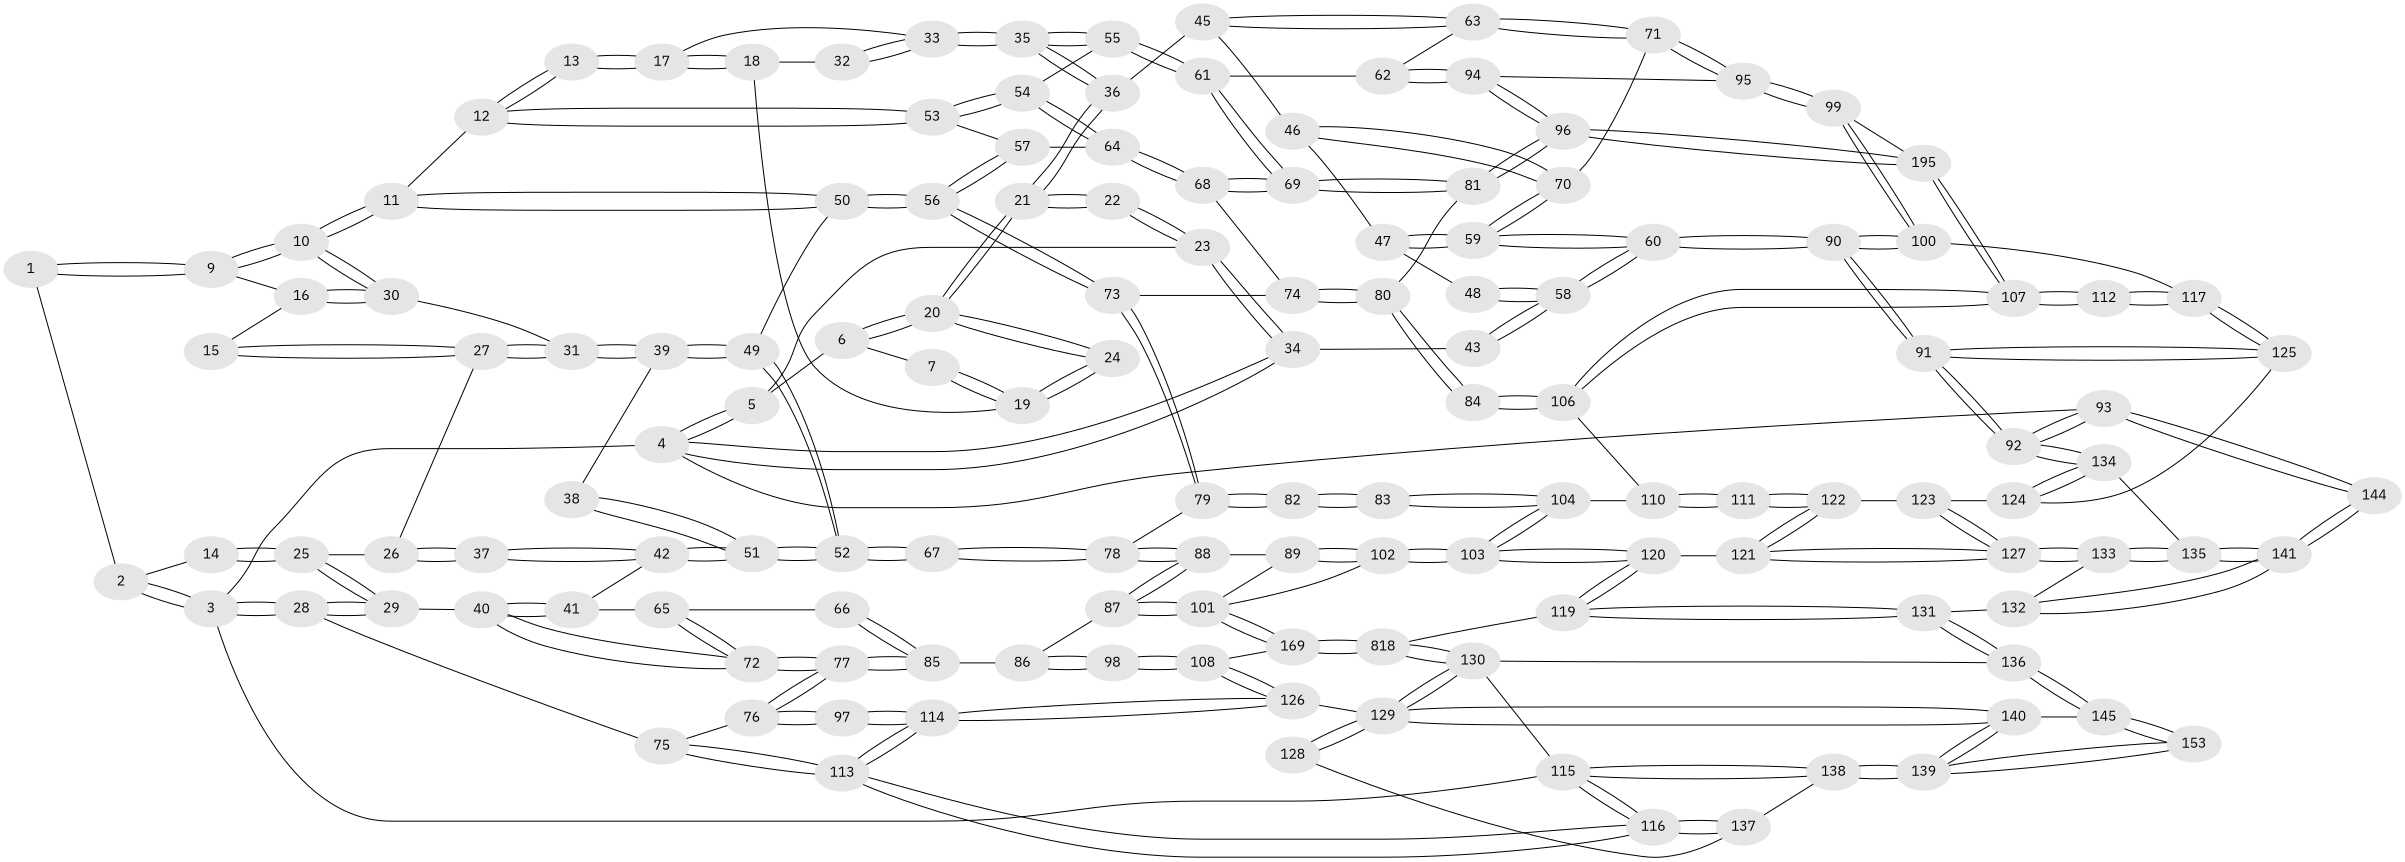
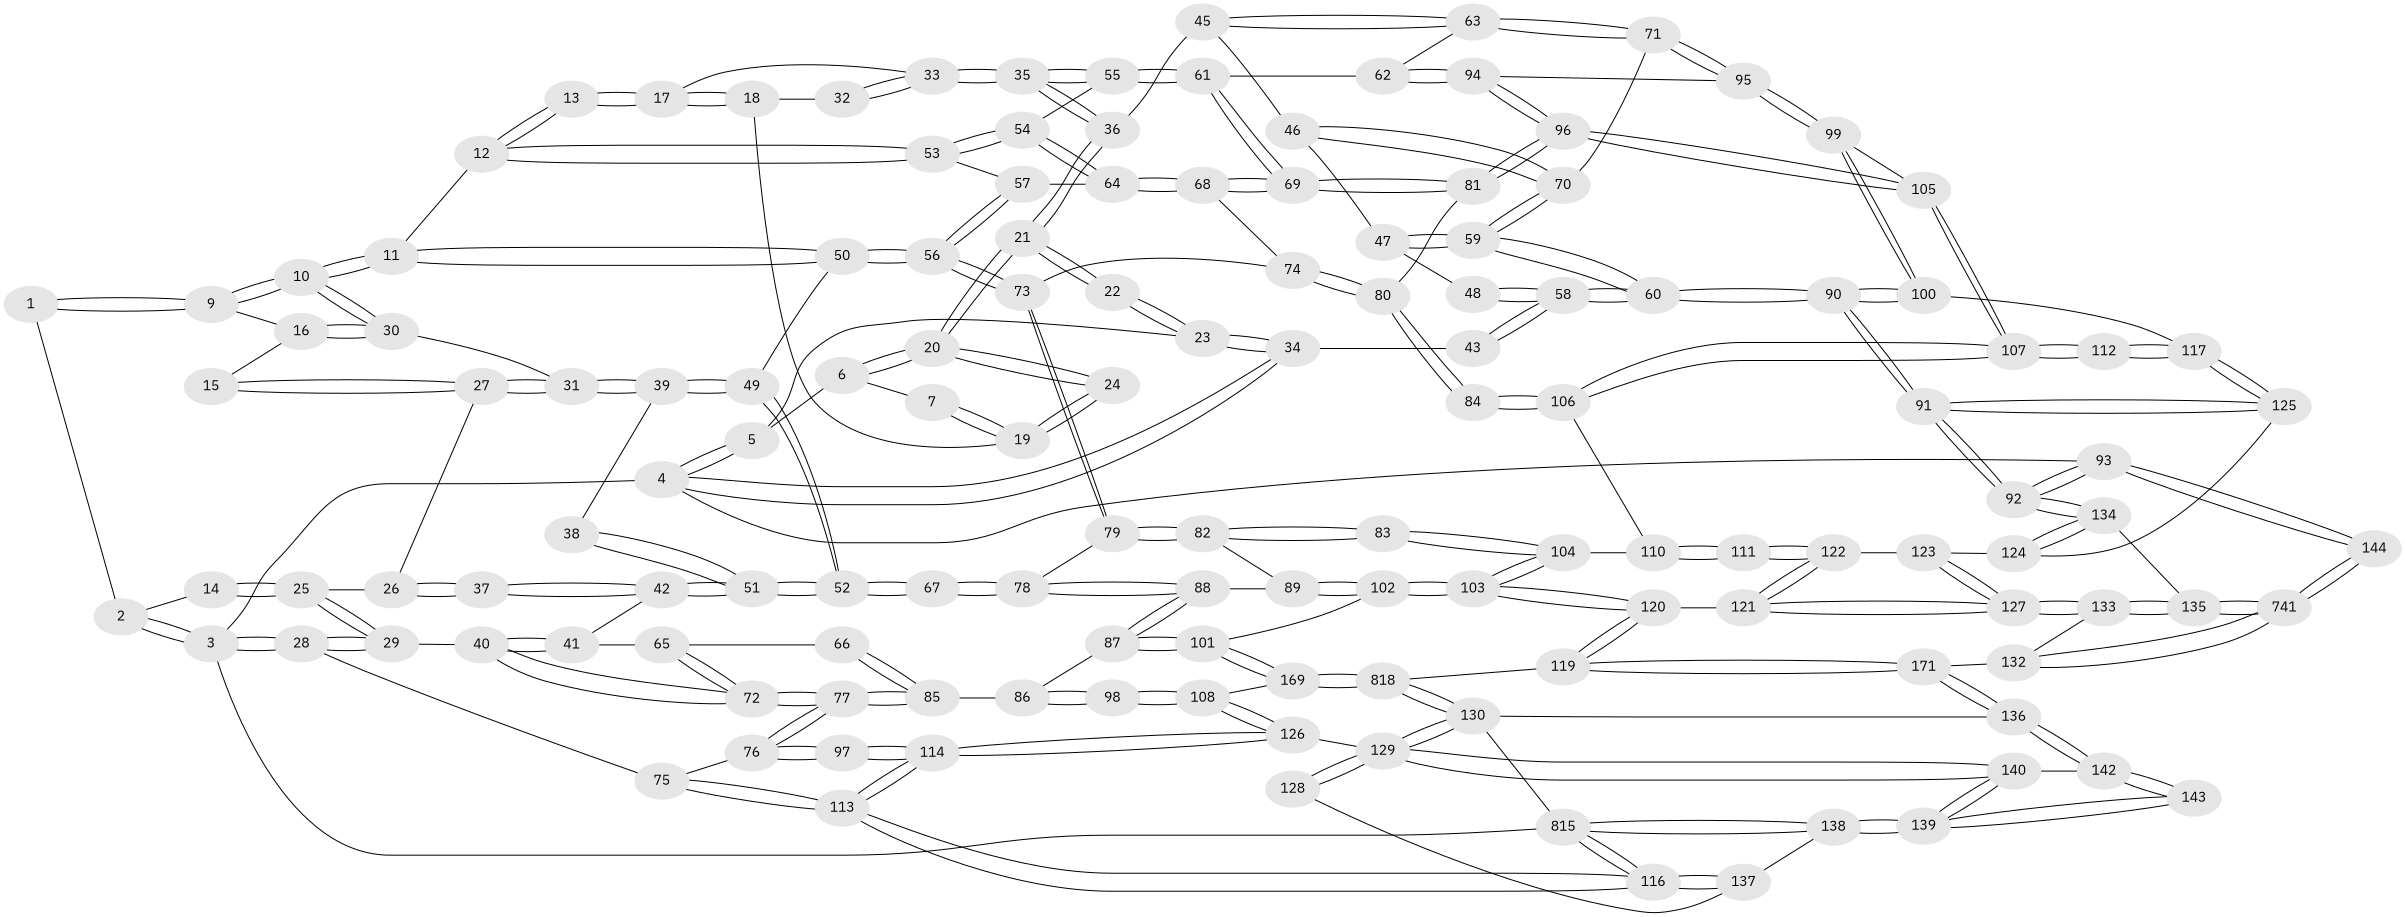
node "195": label "195" -> "105"
node "141": label "141" -> "741"
edge "89" -- "101": now "89" -- "82"
node "131": label "131" -> "171"
node "145": label "145" -> "142"
node "153": label "153" -> "143"
node "115": label "115" -> "815"
